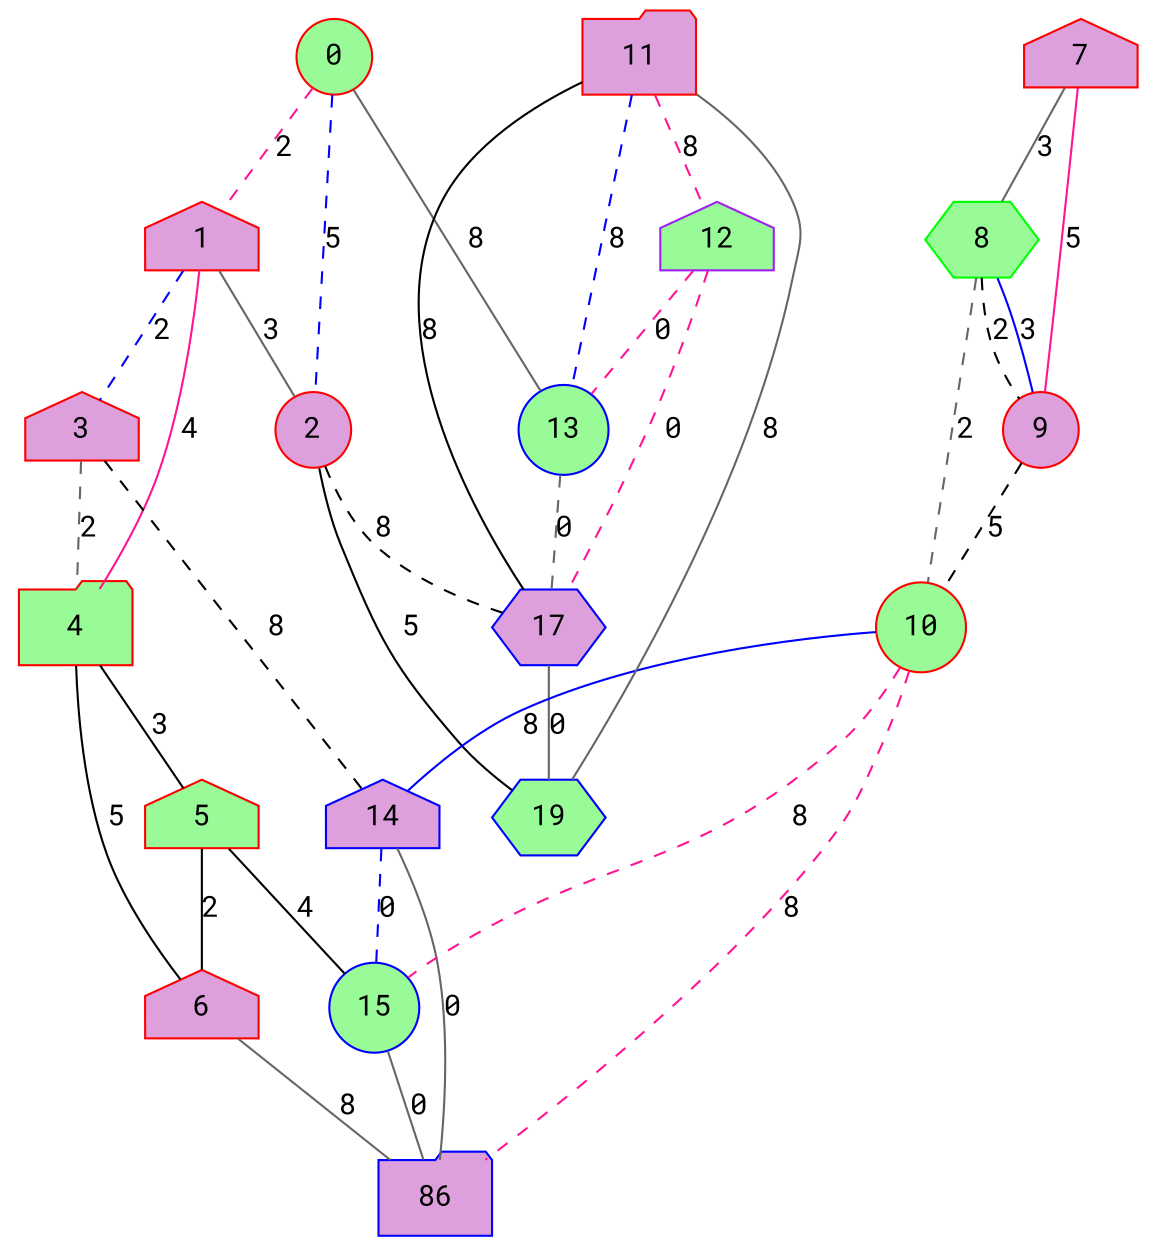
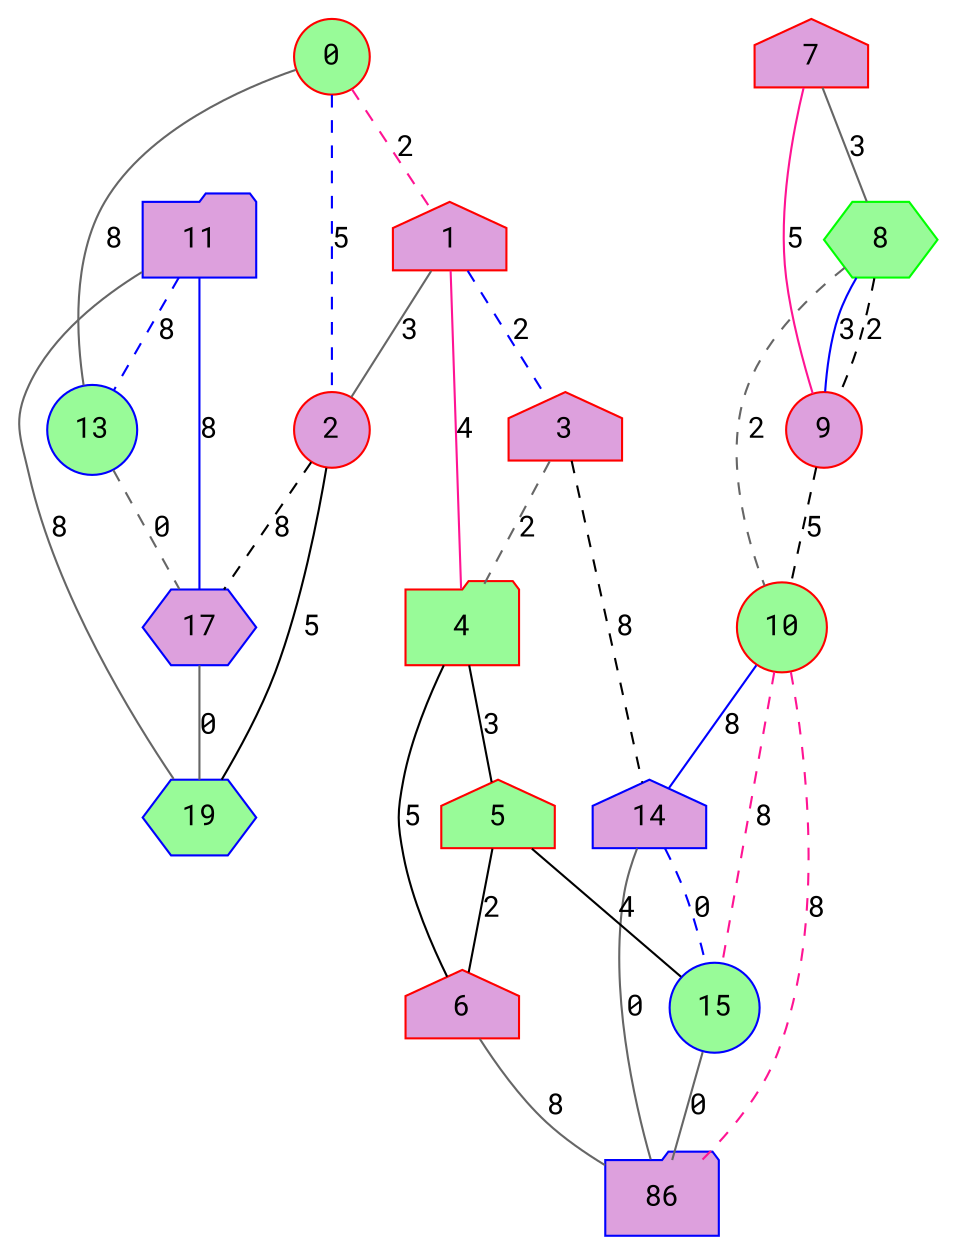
node "11": color red -> blue
node "12": removed
edge "11" -- "17": color black -> blue
